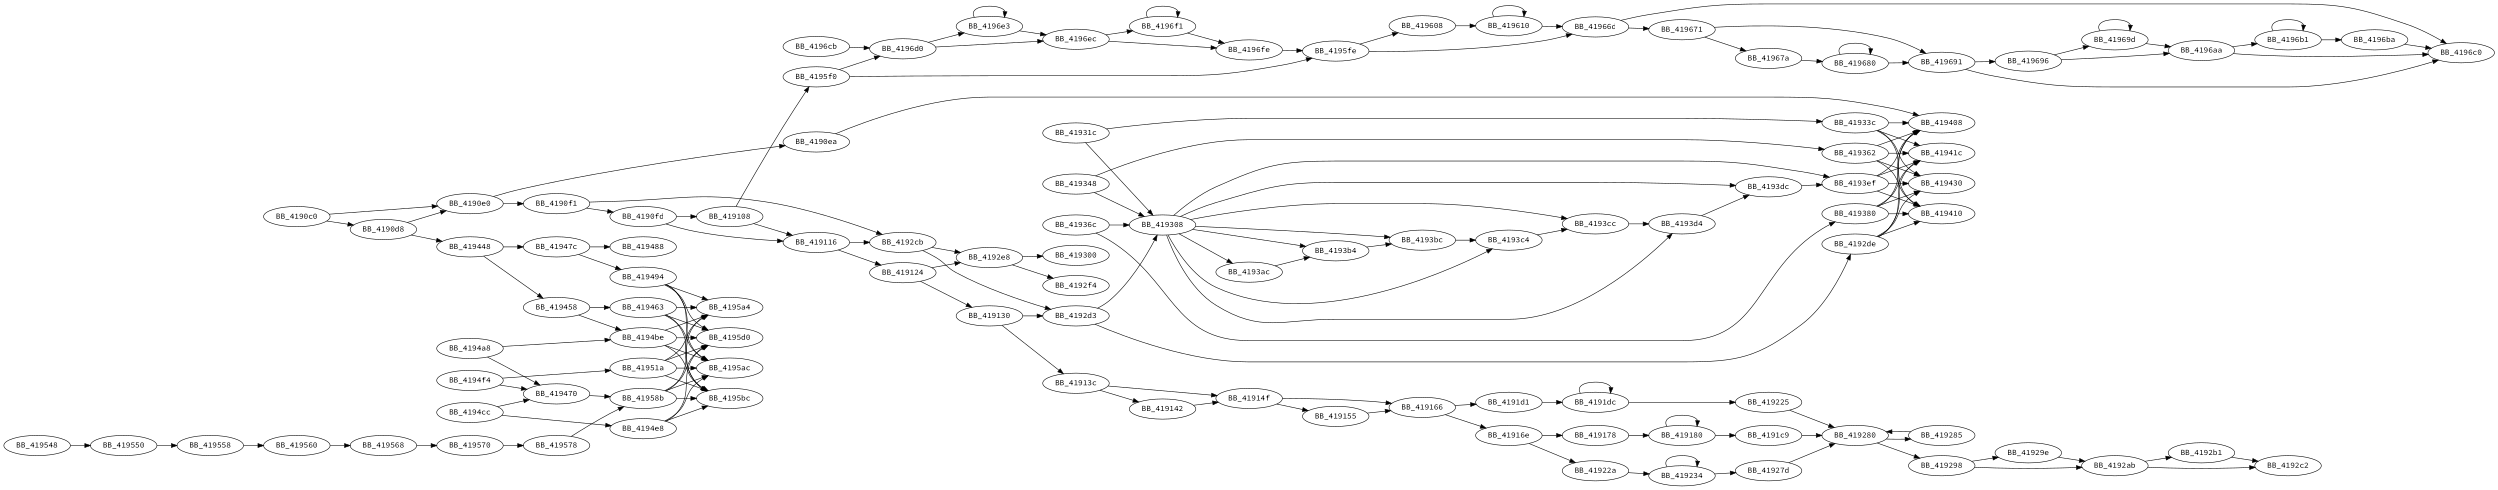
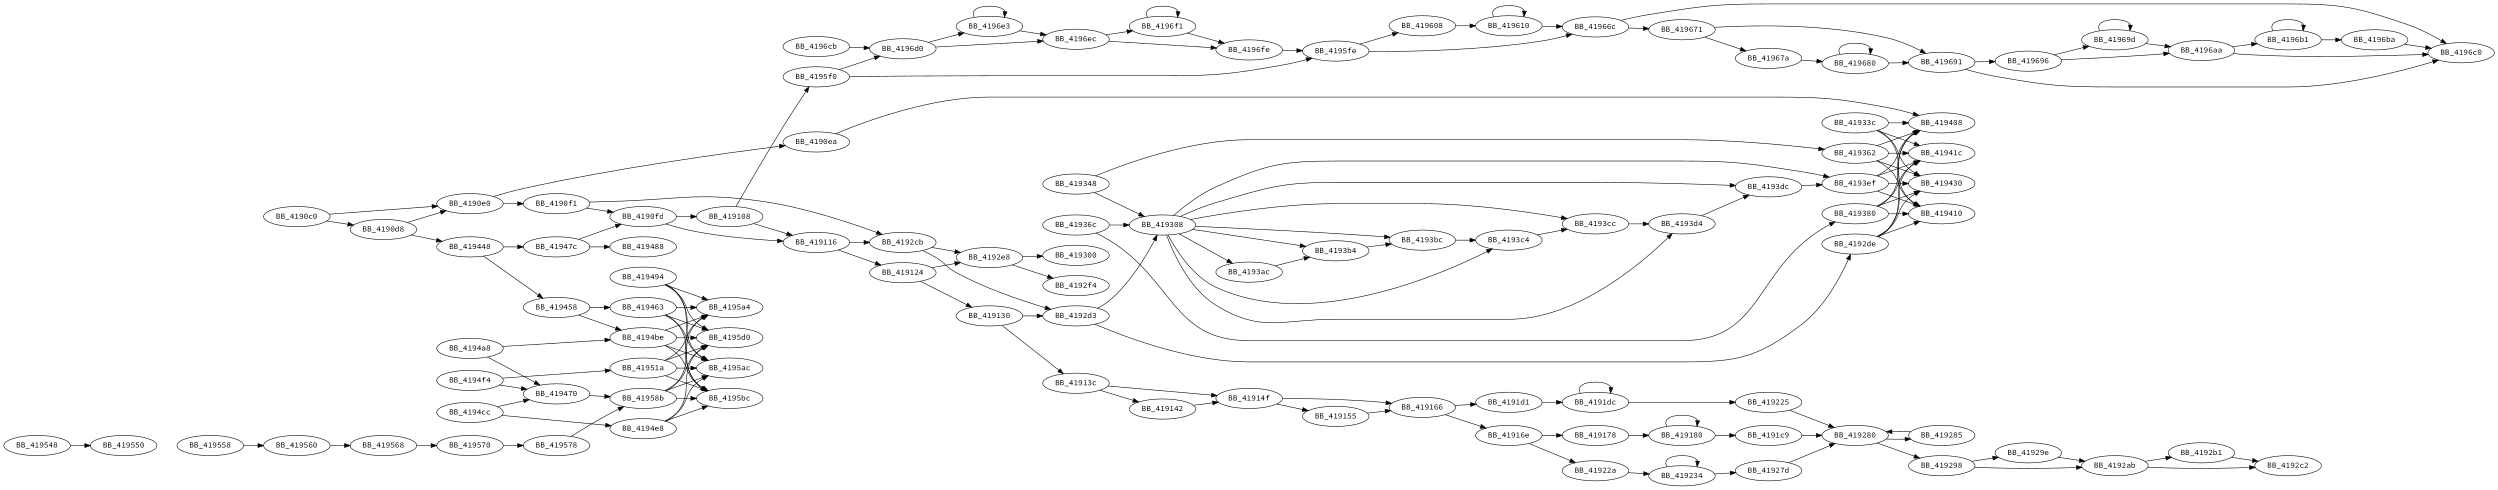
node "BB_41931c": removed
edge "BB_41947c" -> "BB_419494": now "BB_41947c" -> "BB_4190fd"
edge "BB_419550" -> "BB_419558": removed
